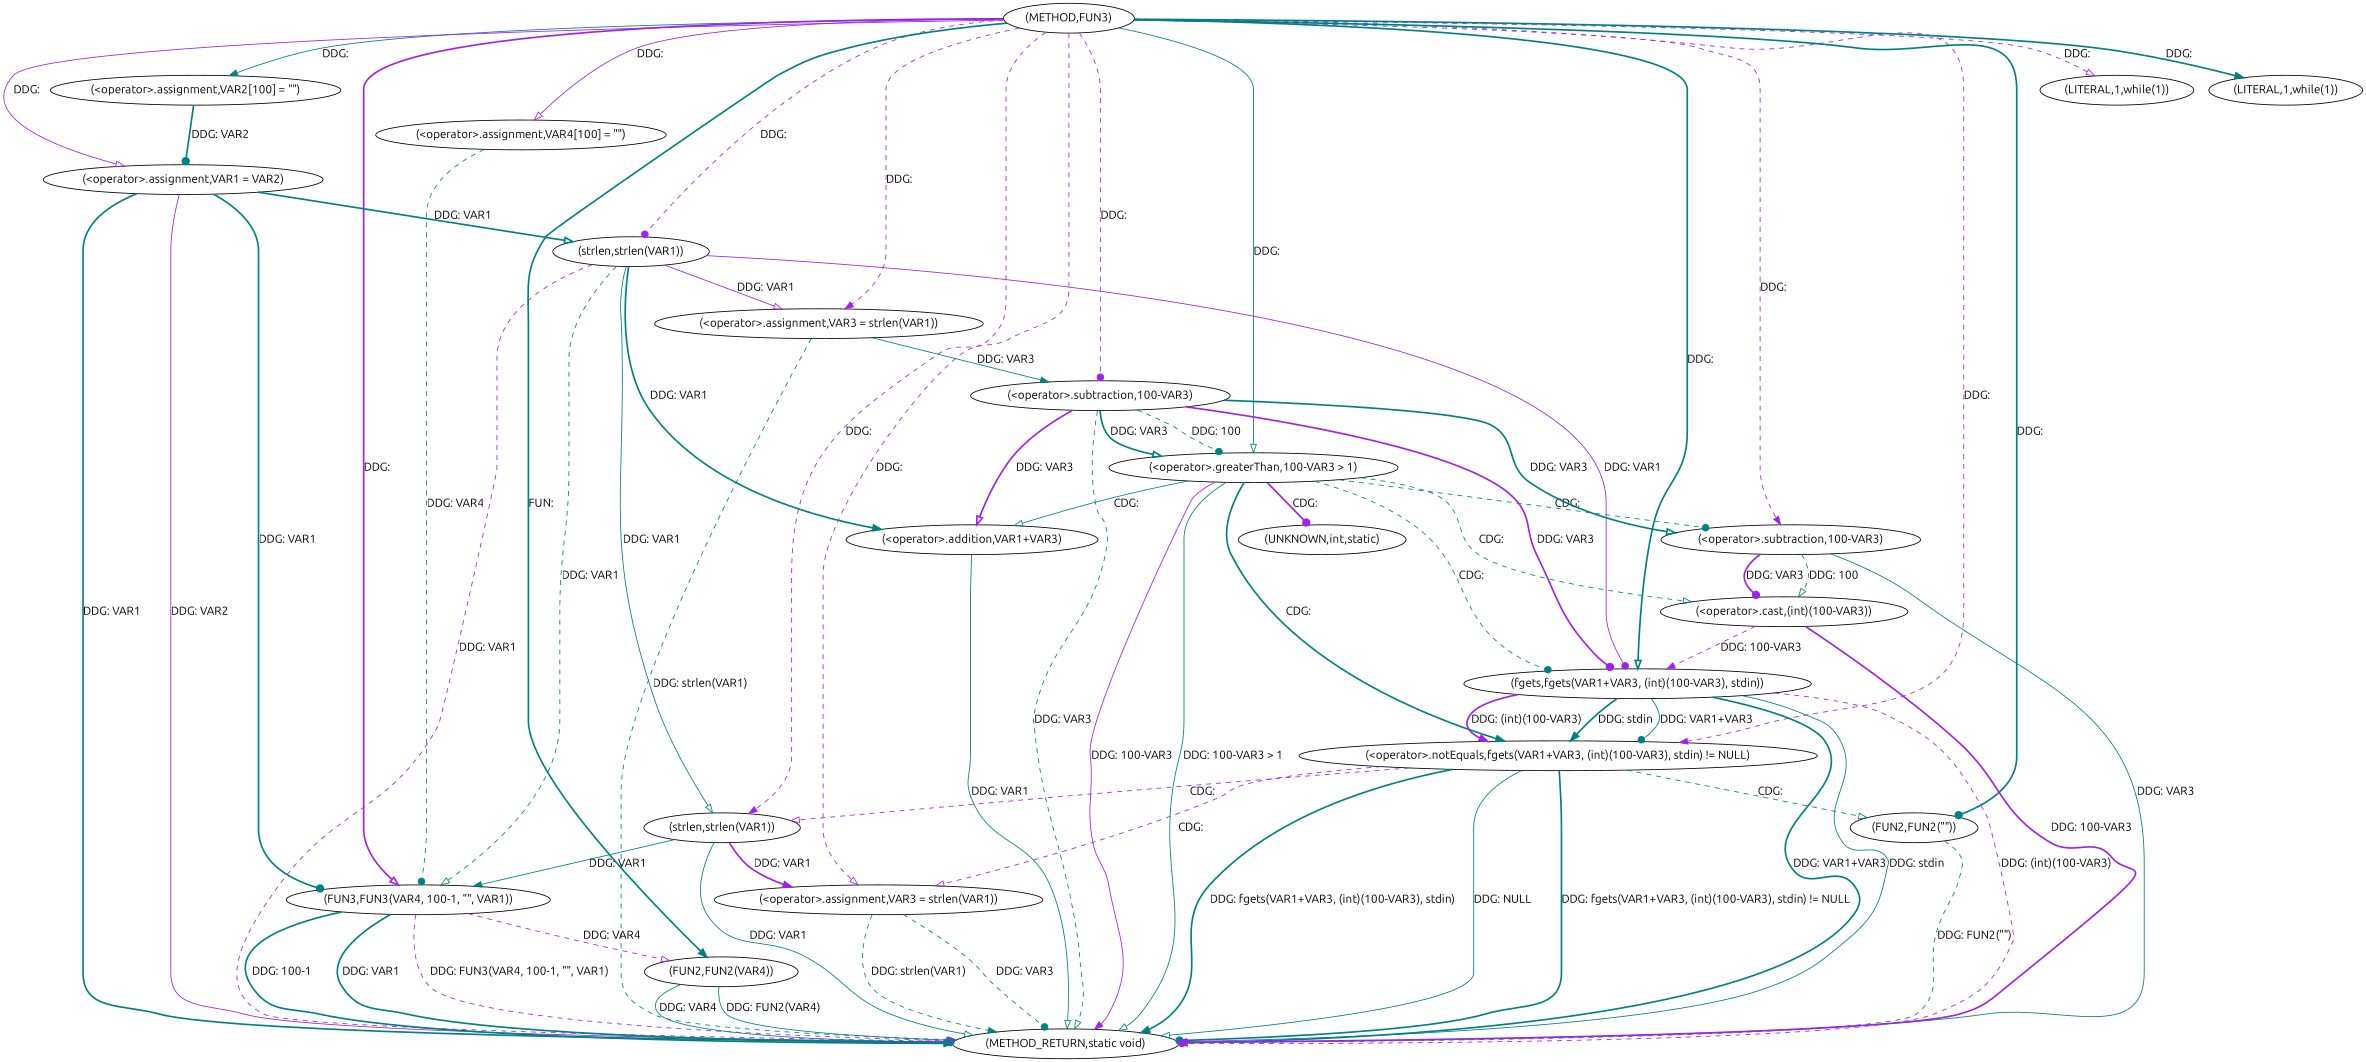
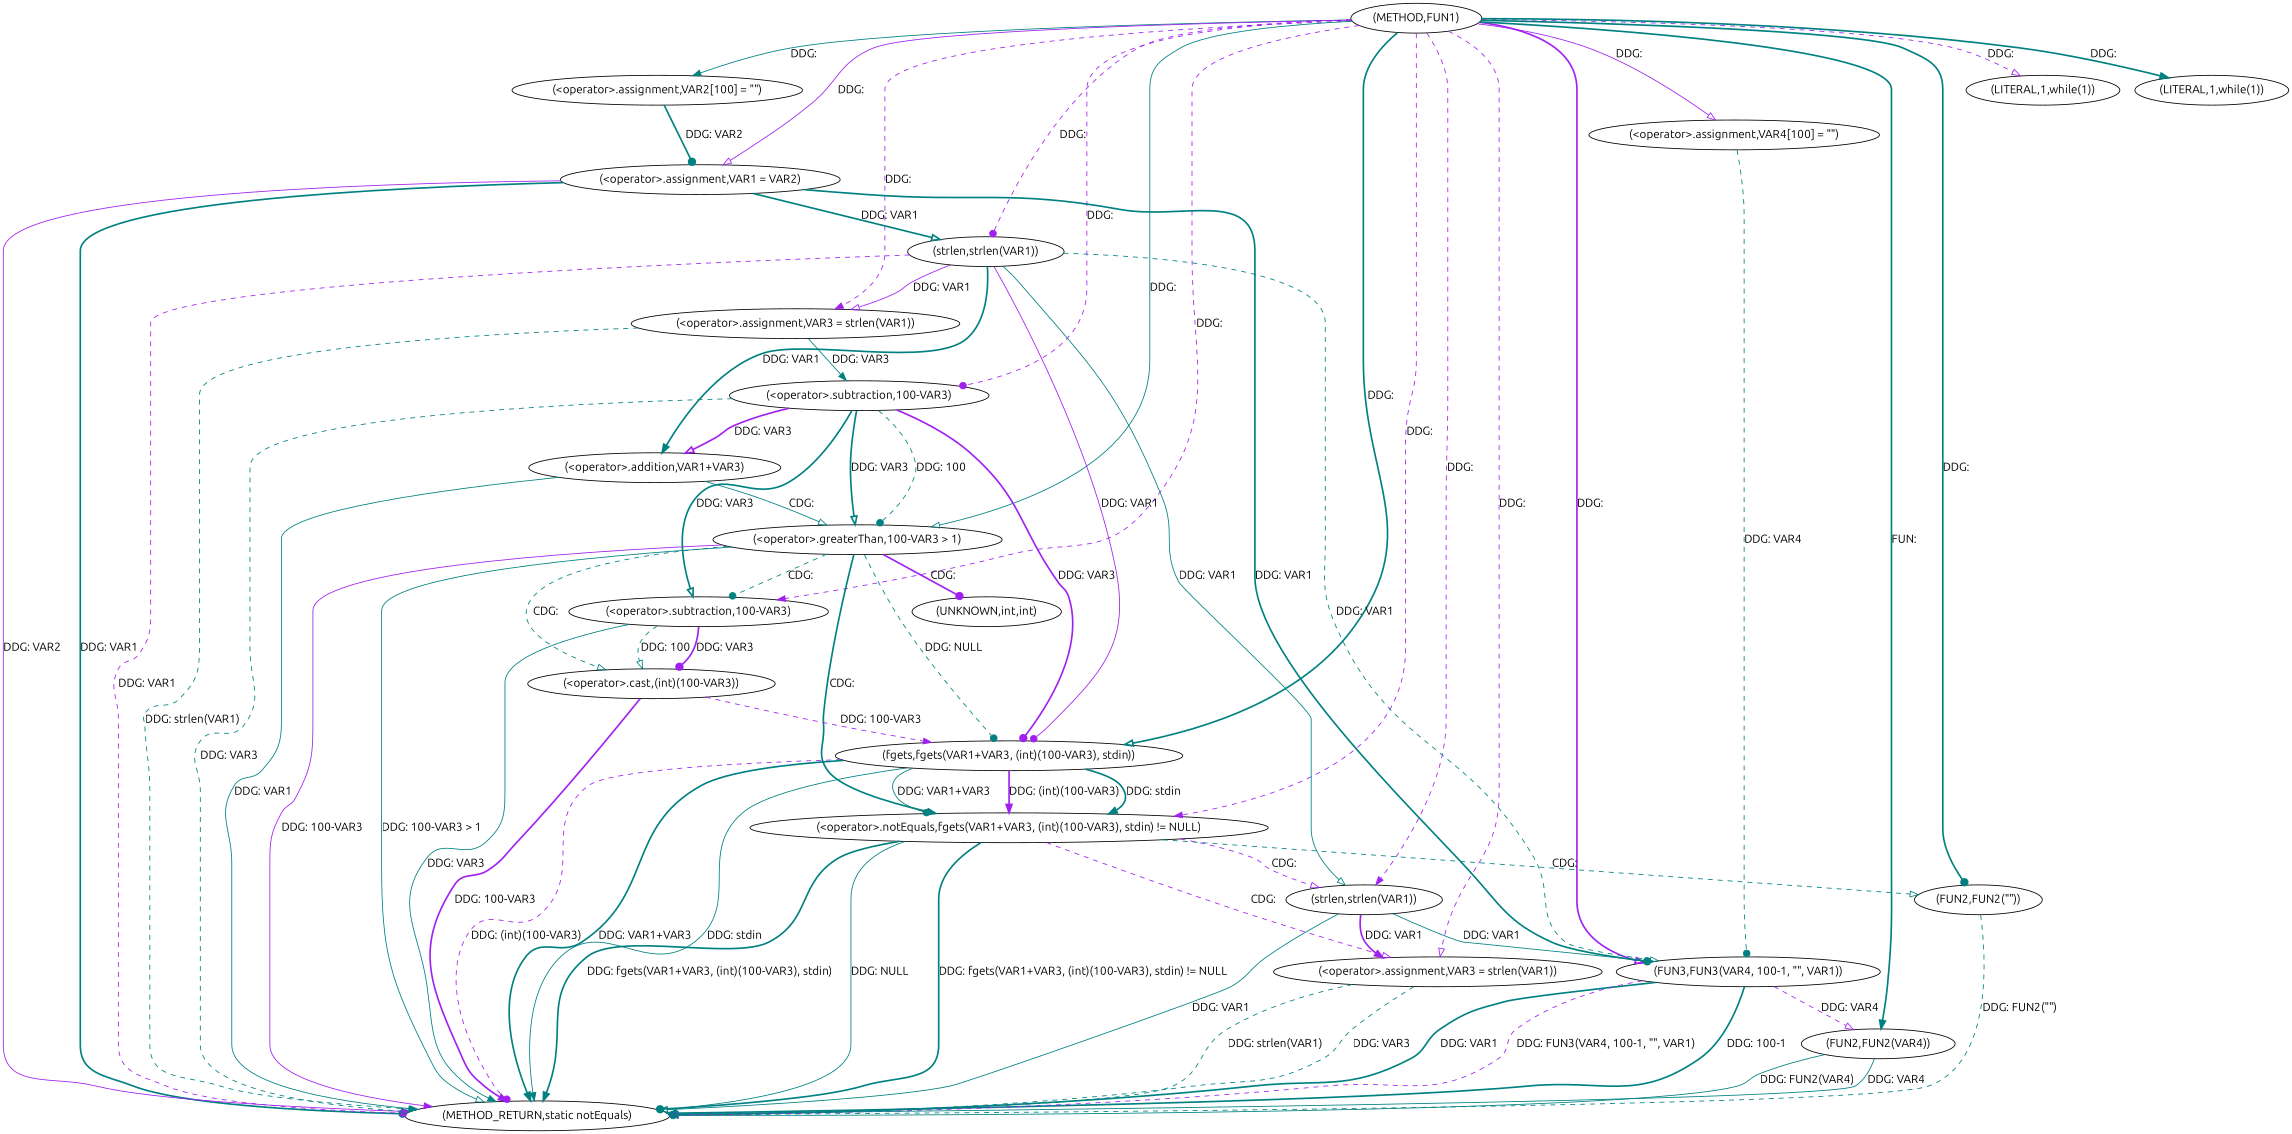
node "(METHOD,FUN3)": label "(METHOD,FUN3)" -> "(METHOD,FUN1)"
edge "(<operator>.greaterThan,100-VAR3 > 1)" -> "(<operator>.addition,VAR1+VAR3)": reversed
node "(UNKNOWN,int,static)": label "(UNKNOWN,int,static)" -> "(UNKNOWN,int,int)"
edge "(<operator>.greaterThan,100-VAR3 > 1)" -> "(fgets,fgets(VAR1+VAR3, (int)(100-VAR3), stdin))": label "CDG: " -> "DDG: NULL"
node "(METHOD_RETURN,static void)": label "(METHOD_RETURN,static void)" -> "(METHOD_RETURN,static notEquals)"
